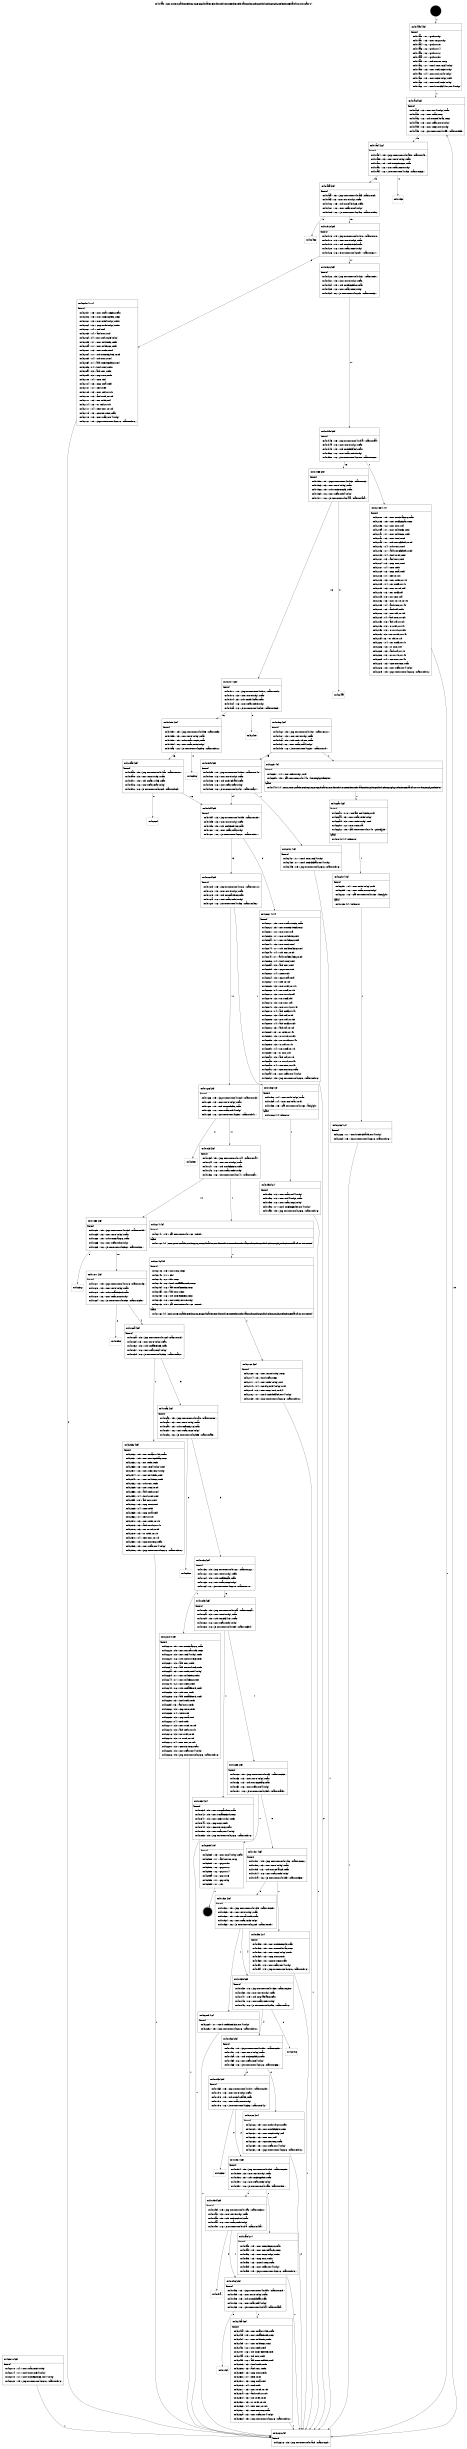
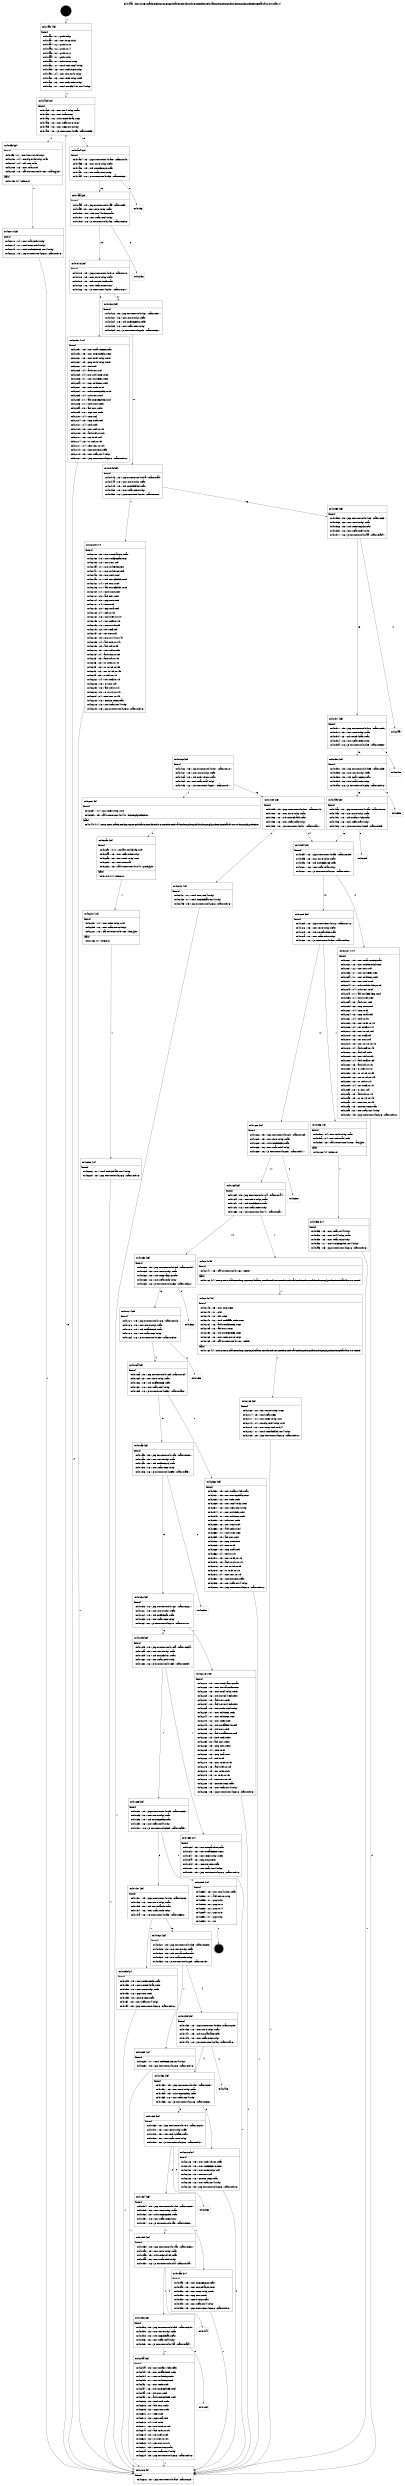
node "0x401ff9 [23]": added
